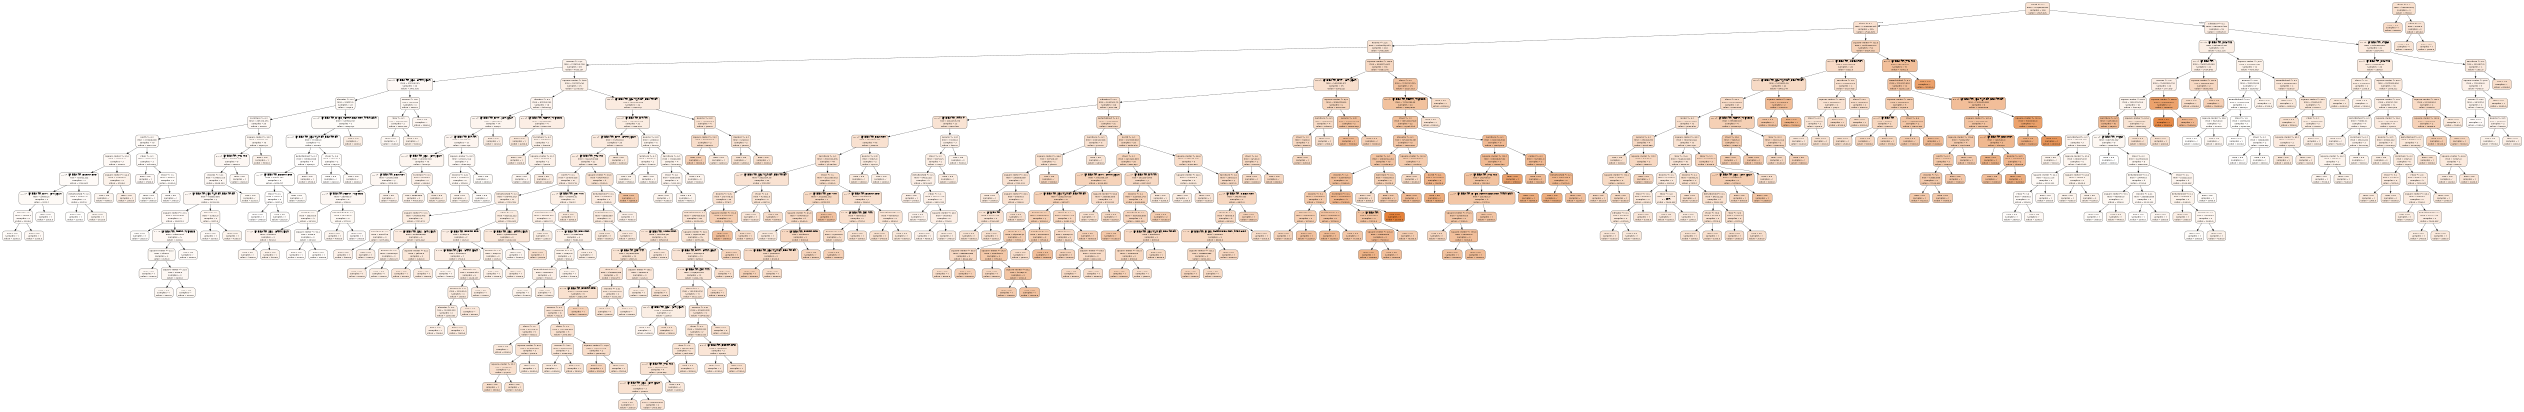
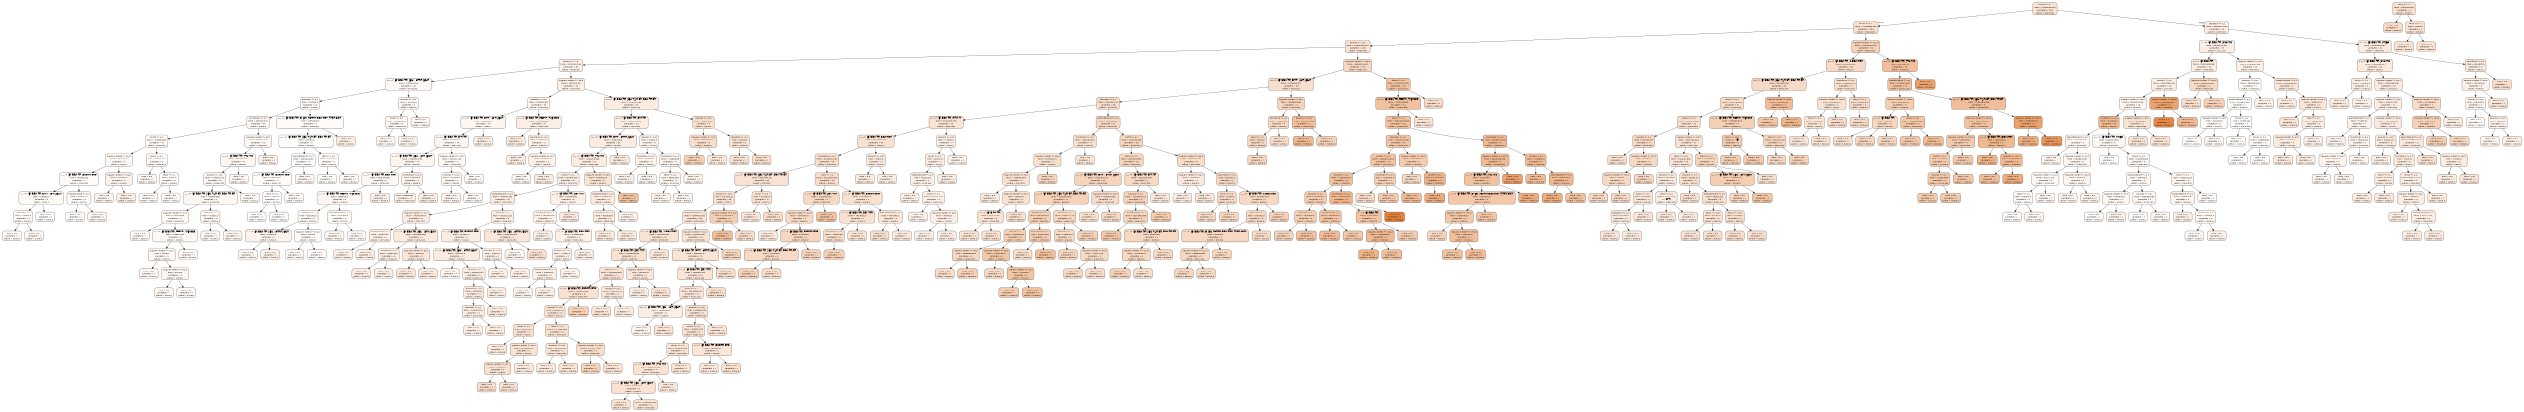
node "Floor <= 27.0 mse = 46875.0 samples = 2 value = 10875.0": label "Floor <= 27.0 mse = 46875.0 samples = 2 value = 10875.0" -> "Floor <= 27.0 יפו = 46875.0 samples = 2 value = 10875.0"
edge "Floor <= 3.0 mse = 67500.0 samples = 2 value = 8350.0" -> "Furniture <= 0.5 mse = 291025.0 samples = 7 value = 8635.0": reversed
